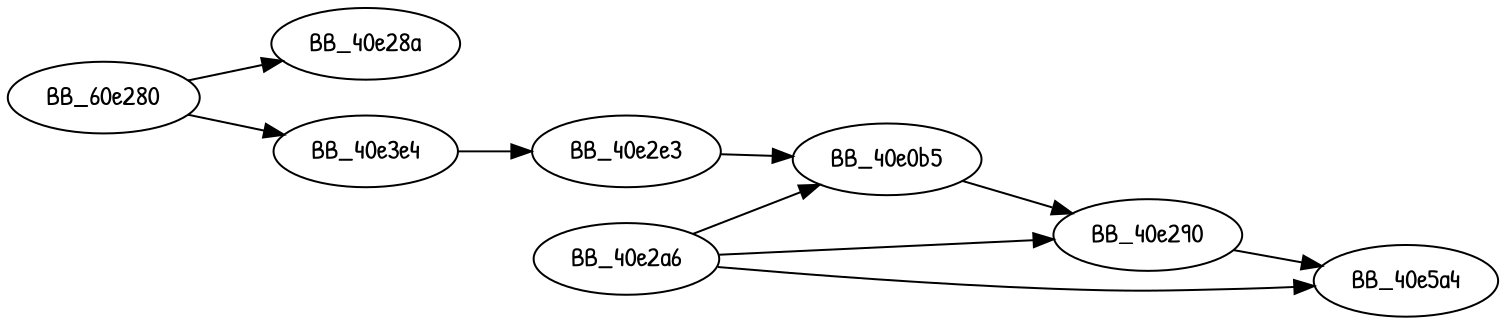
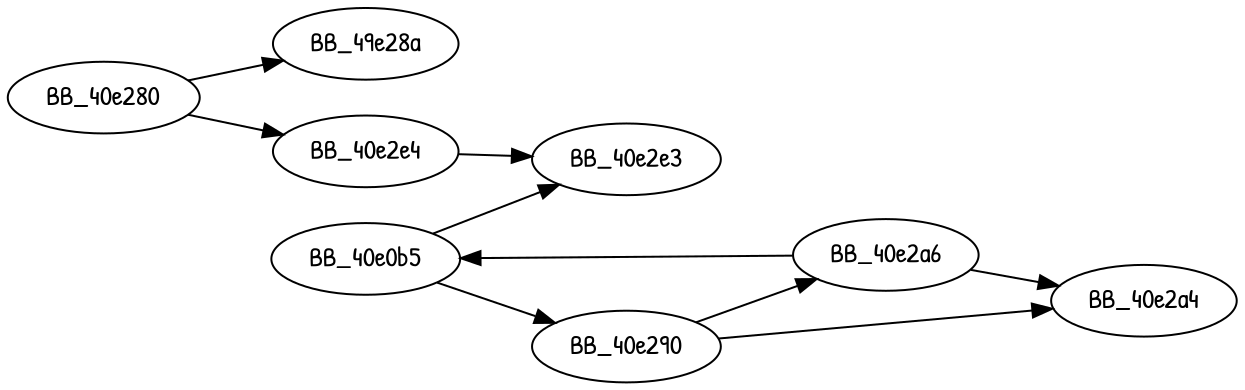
node "BB_40e28a": label "BB_40e28a" -> "BB_49e28a"
node "BB_60e280": label "BB_60e280" -> "BB_40e280"
node "BB_40e3e4": label "BB_40e3e4" -> "BB_40e2e4"
edge "BB_40e2e3" -> "BB_40e0b5": reversed
edge "BB_40e2a6" -> "BB_40e290": reversed
node "BB_40e5a4": label "BB_40e5a4" -> "BB_40e2a4"
